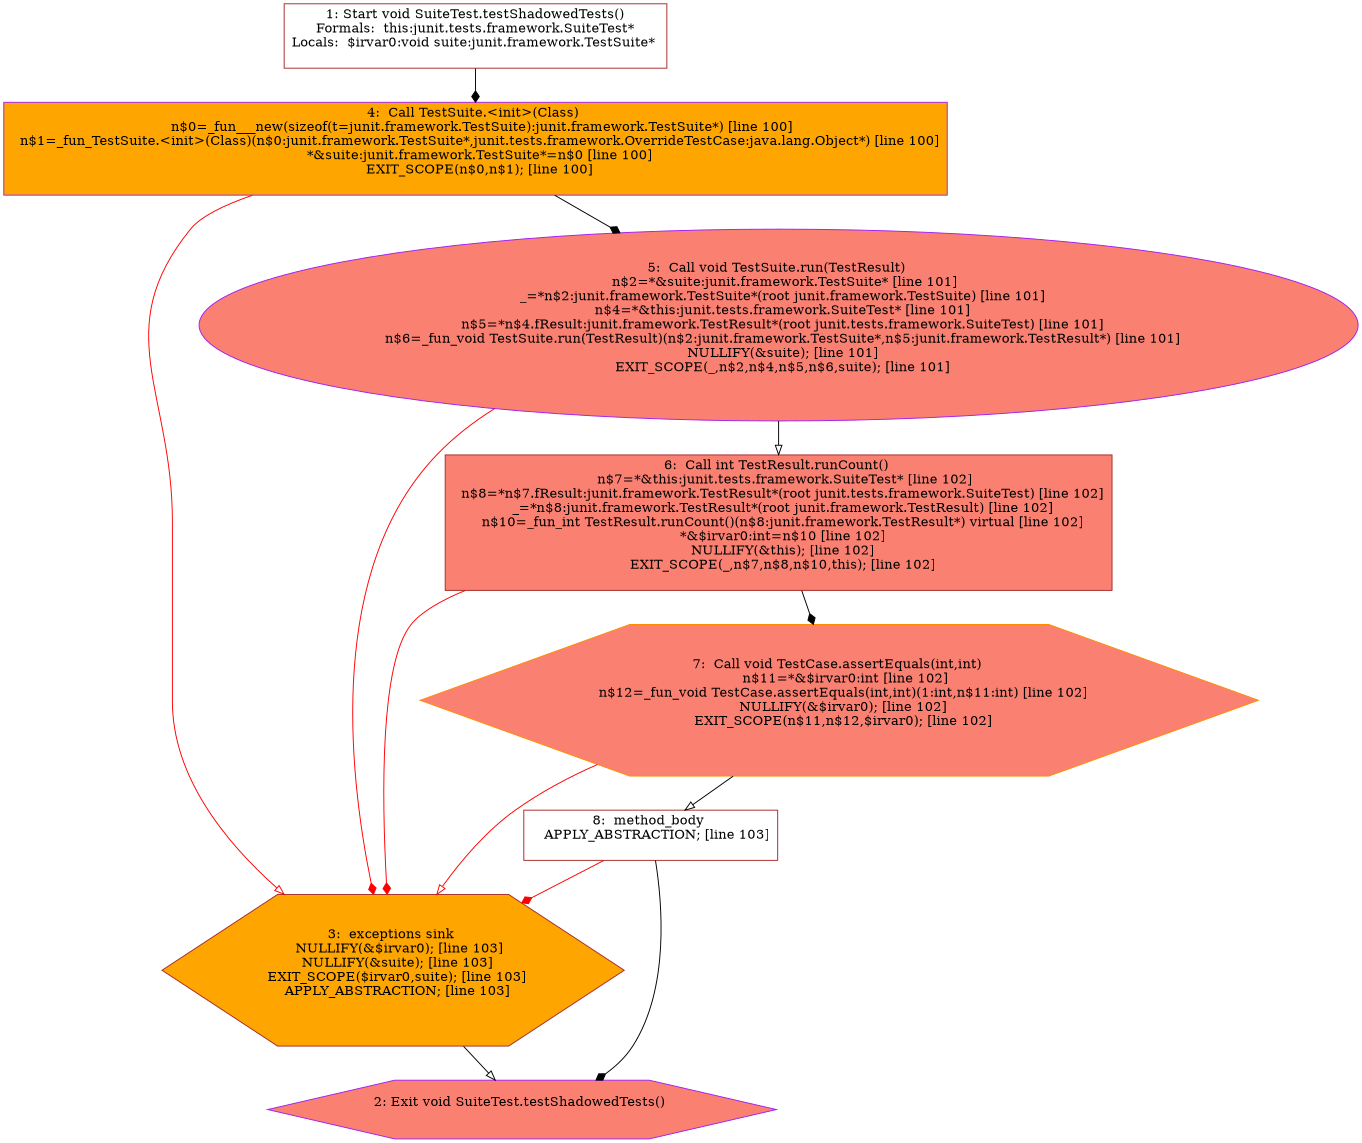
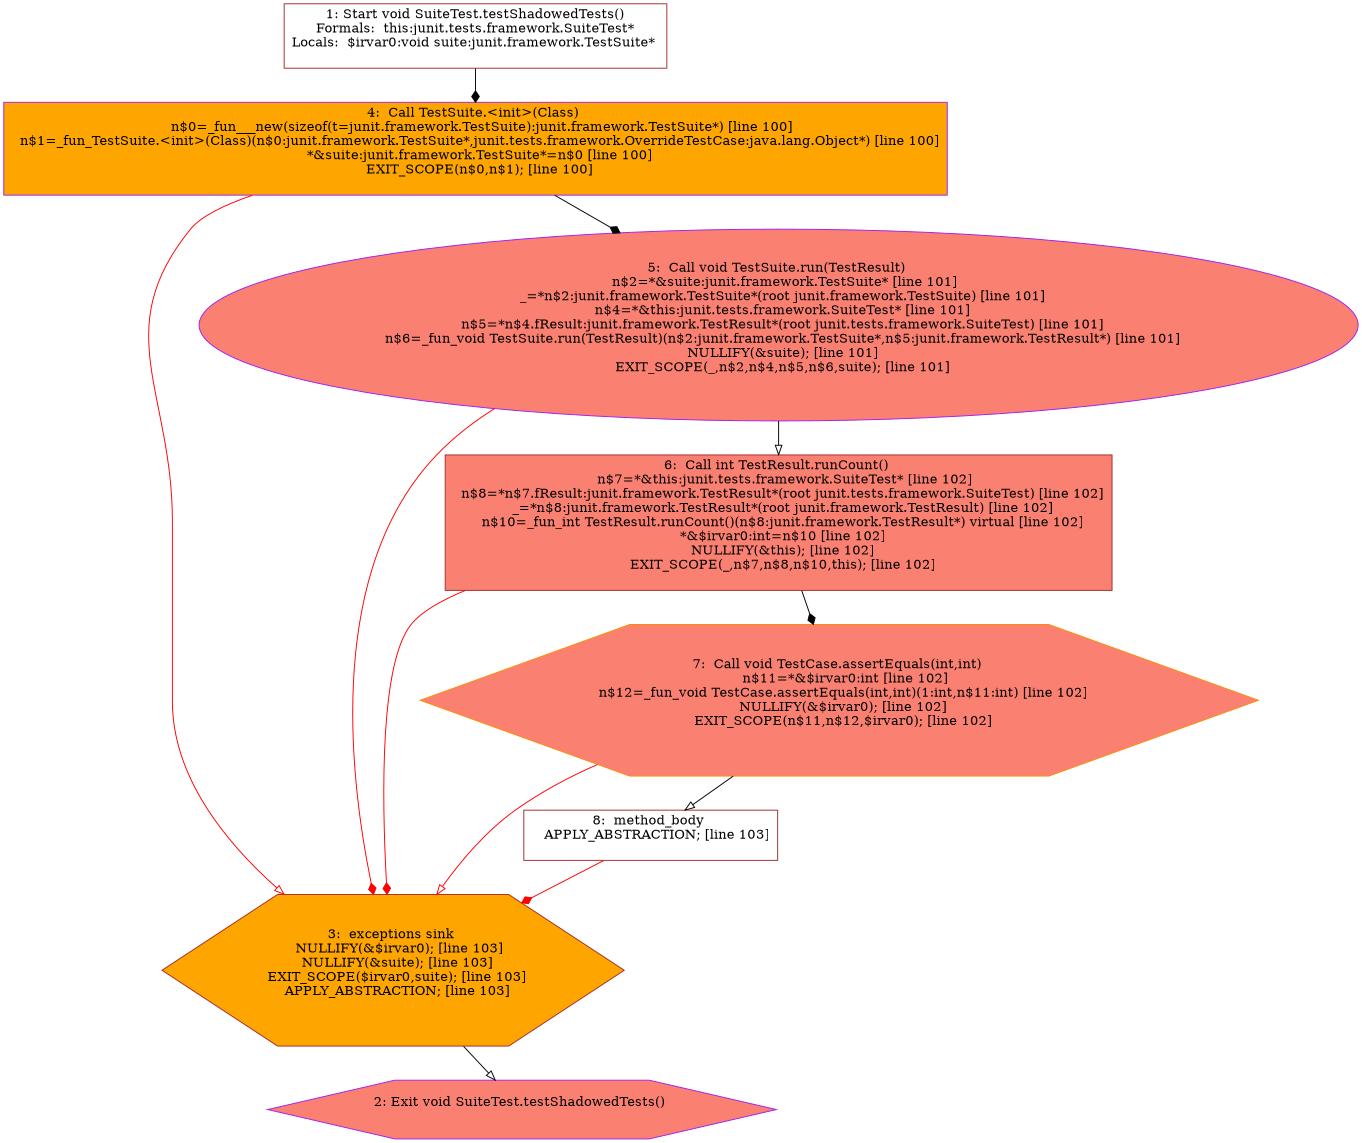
edge "8:  method_body APPLY_ABSTRACTION; [line 103]" -> "2: Exit void SuiteTest.testShadowedTests()": removed
